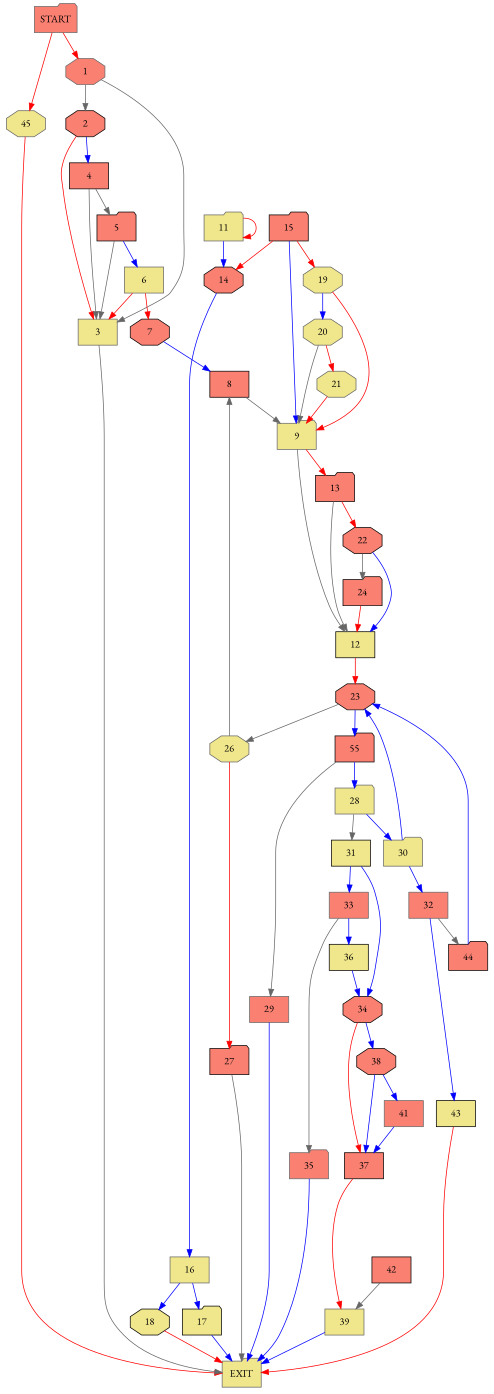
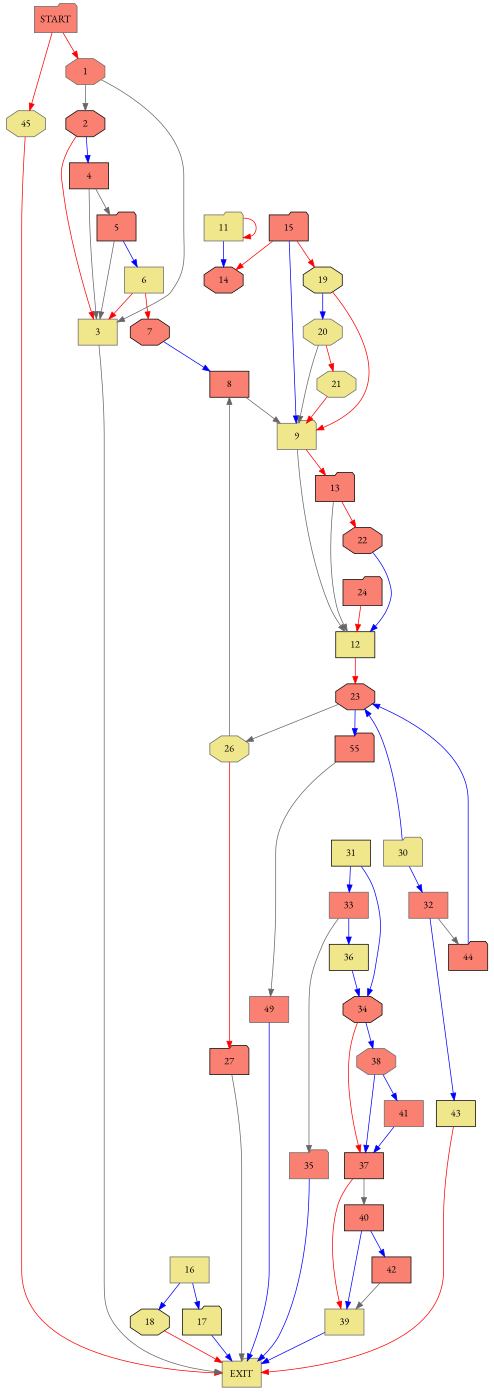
node "19": color gray40 -> black
edge "22" -> "24": removed
edge "14" -> "16": removed
node "28": removed
node "29": label "29" -> "49"
node "38": color black -> gray40
node "40": added
